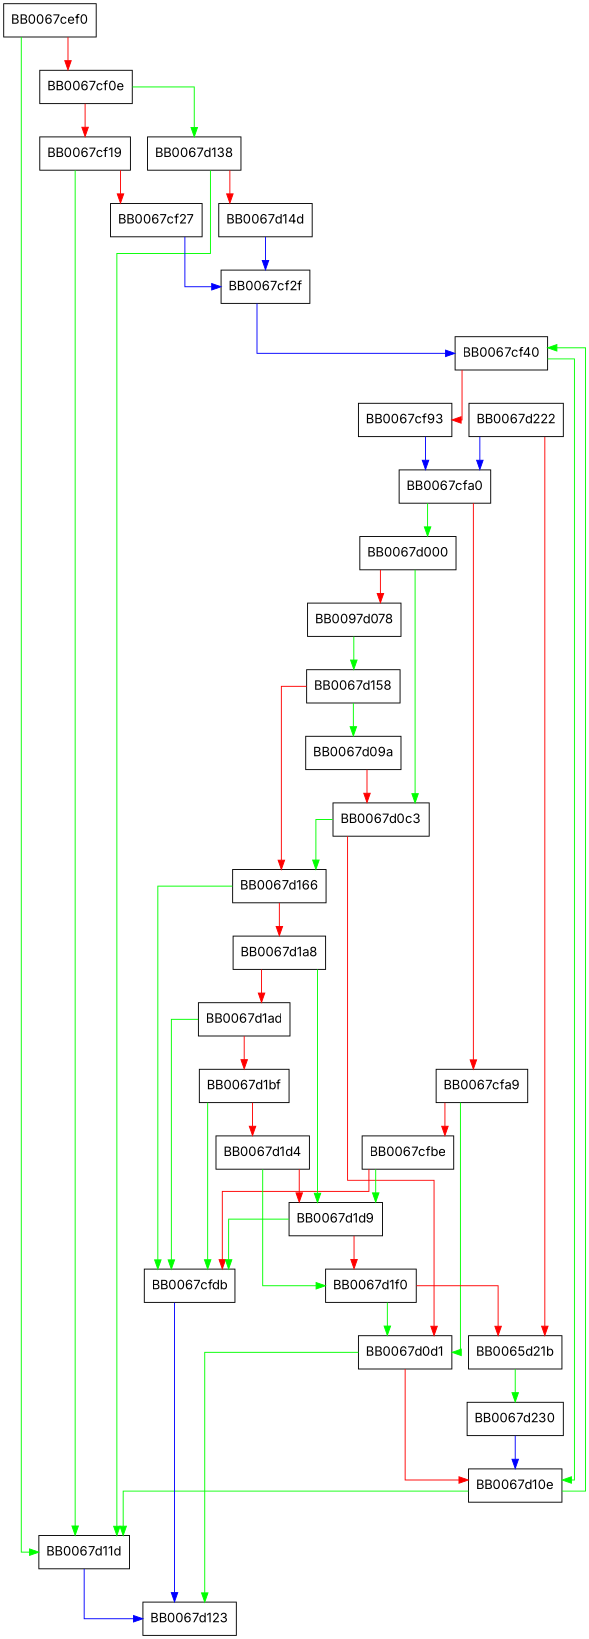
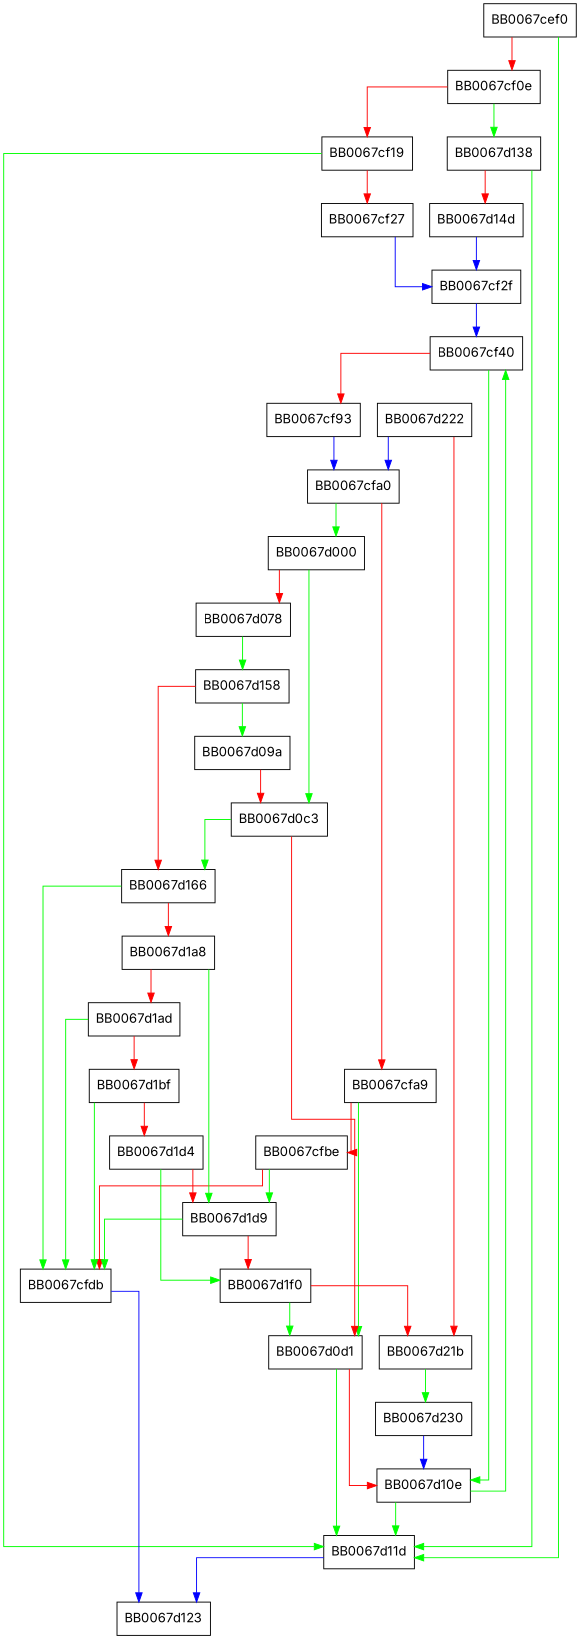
node "BB0097d078": label "BB0097d078" -> "BB0067d078"
node "BB0065d21b": label "BB0065d21b" -> "BB0067d21b"
edge "BB0067d0d1" -> "BB0067d123": now "BB0067d0d1" -> "BB0067d11d"
